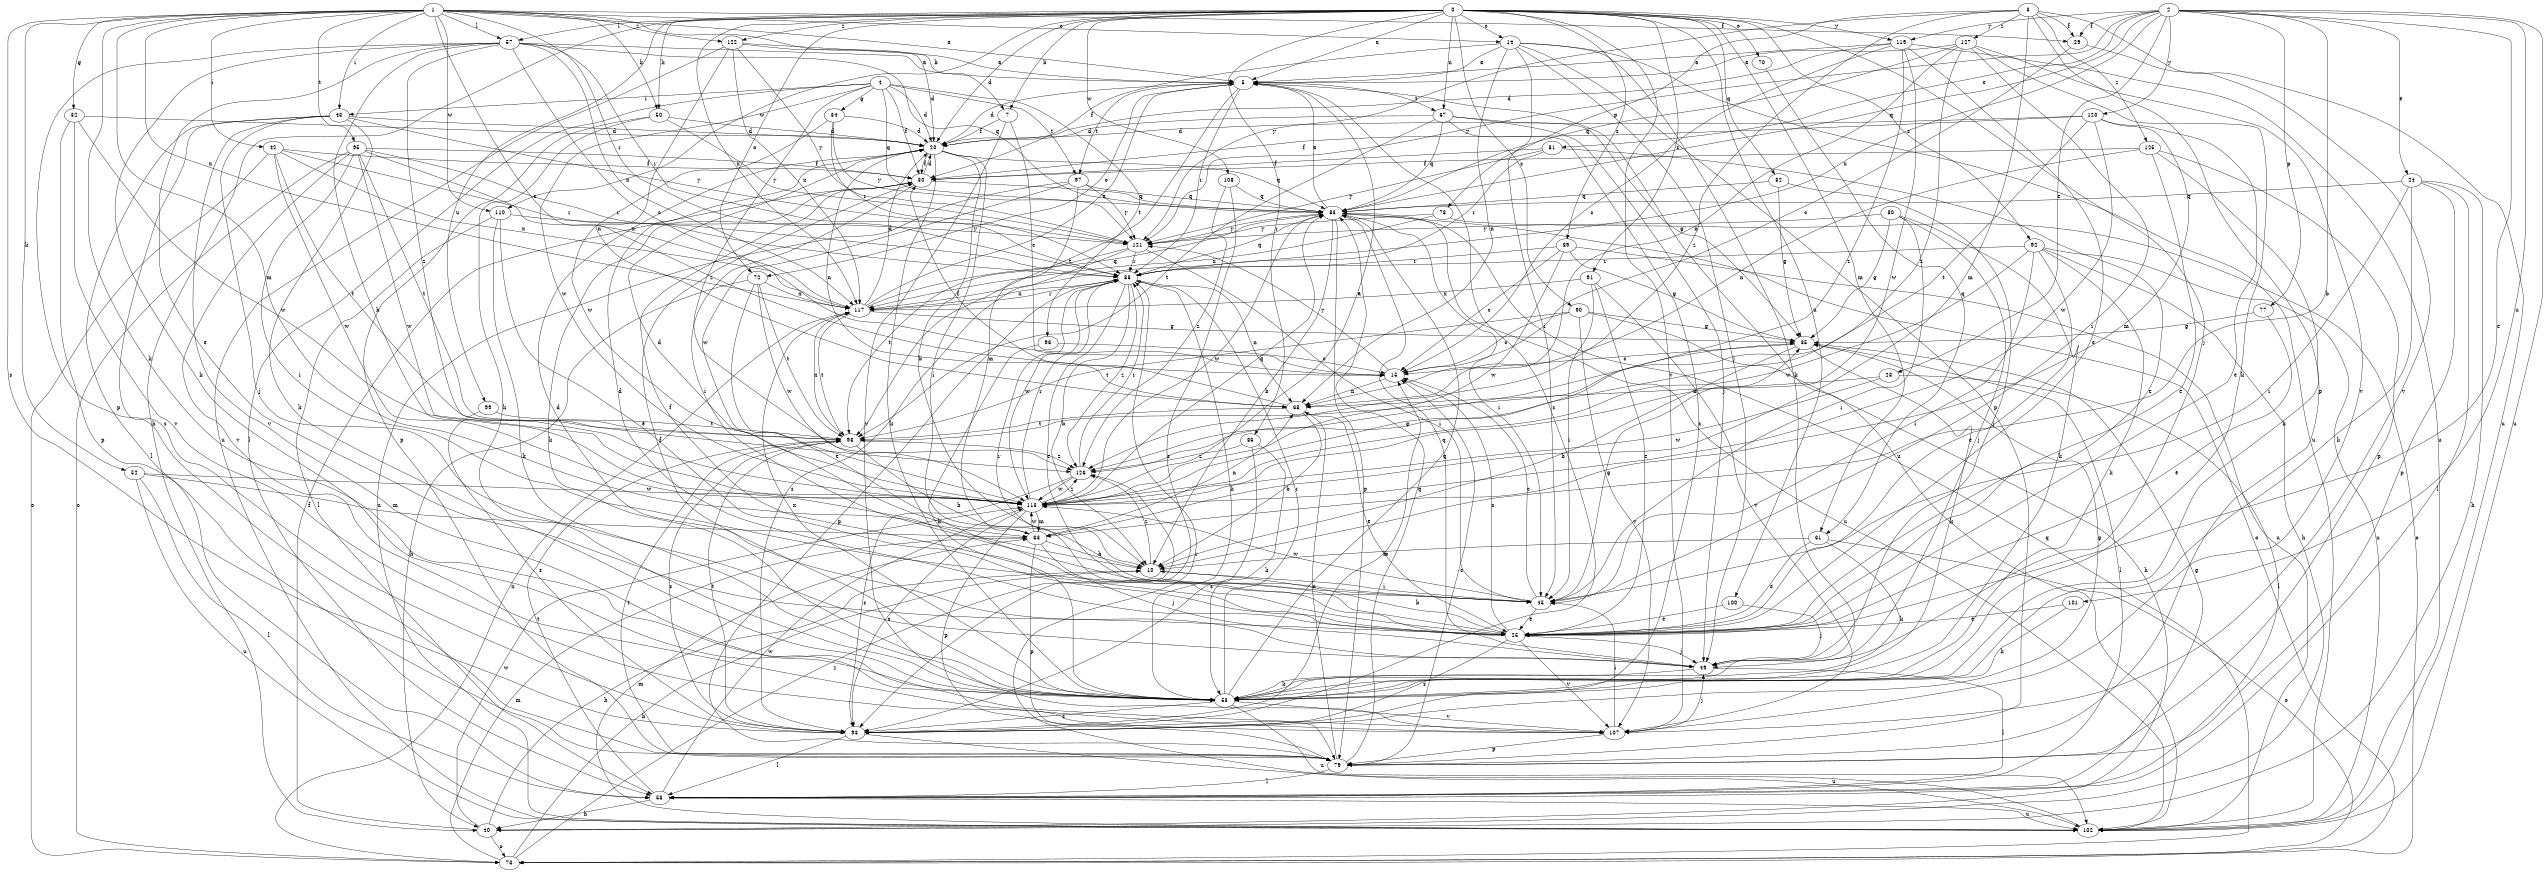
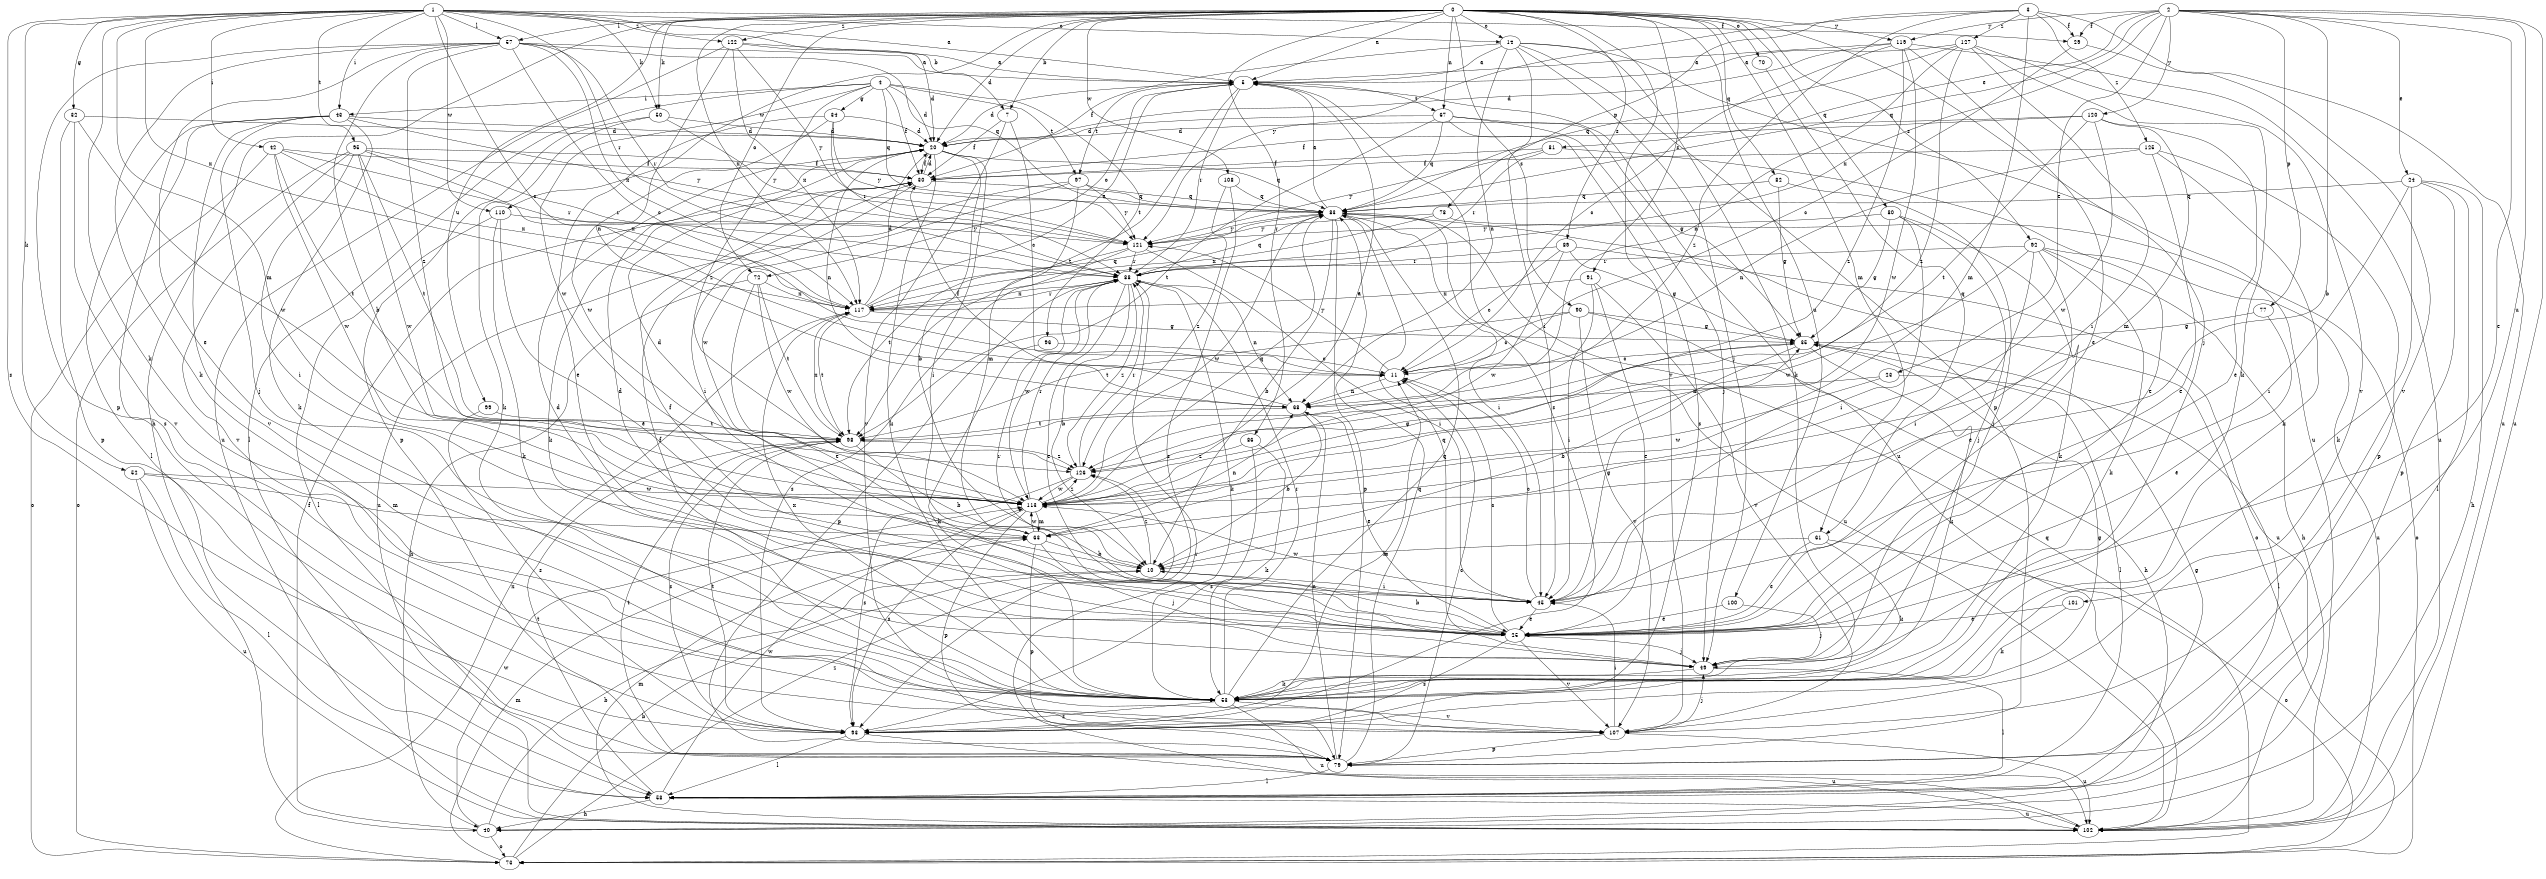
edge "0" -> "80": added, label "q"
edge "2" -> "121": removed, label "y"
edge "7" -> "20": now "7" -> "30"
node "15": label "15" -> "11"
edge "34" -> "25": added, label "e"
edge "3" -> "79": removed, label "p"
edge "107" -> "102": added, label "u"
